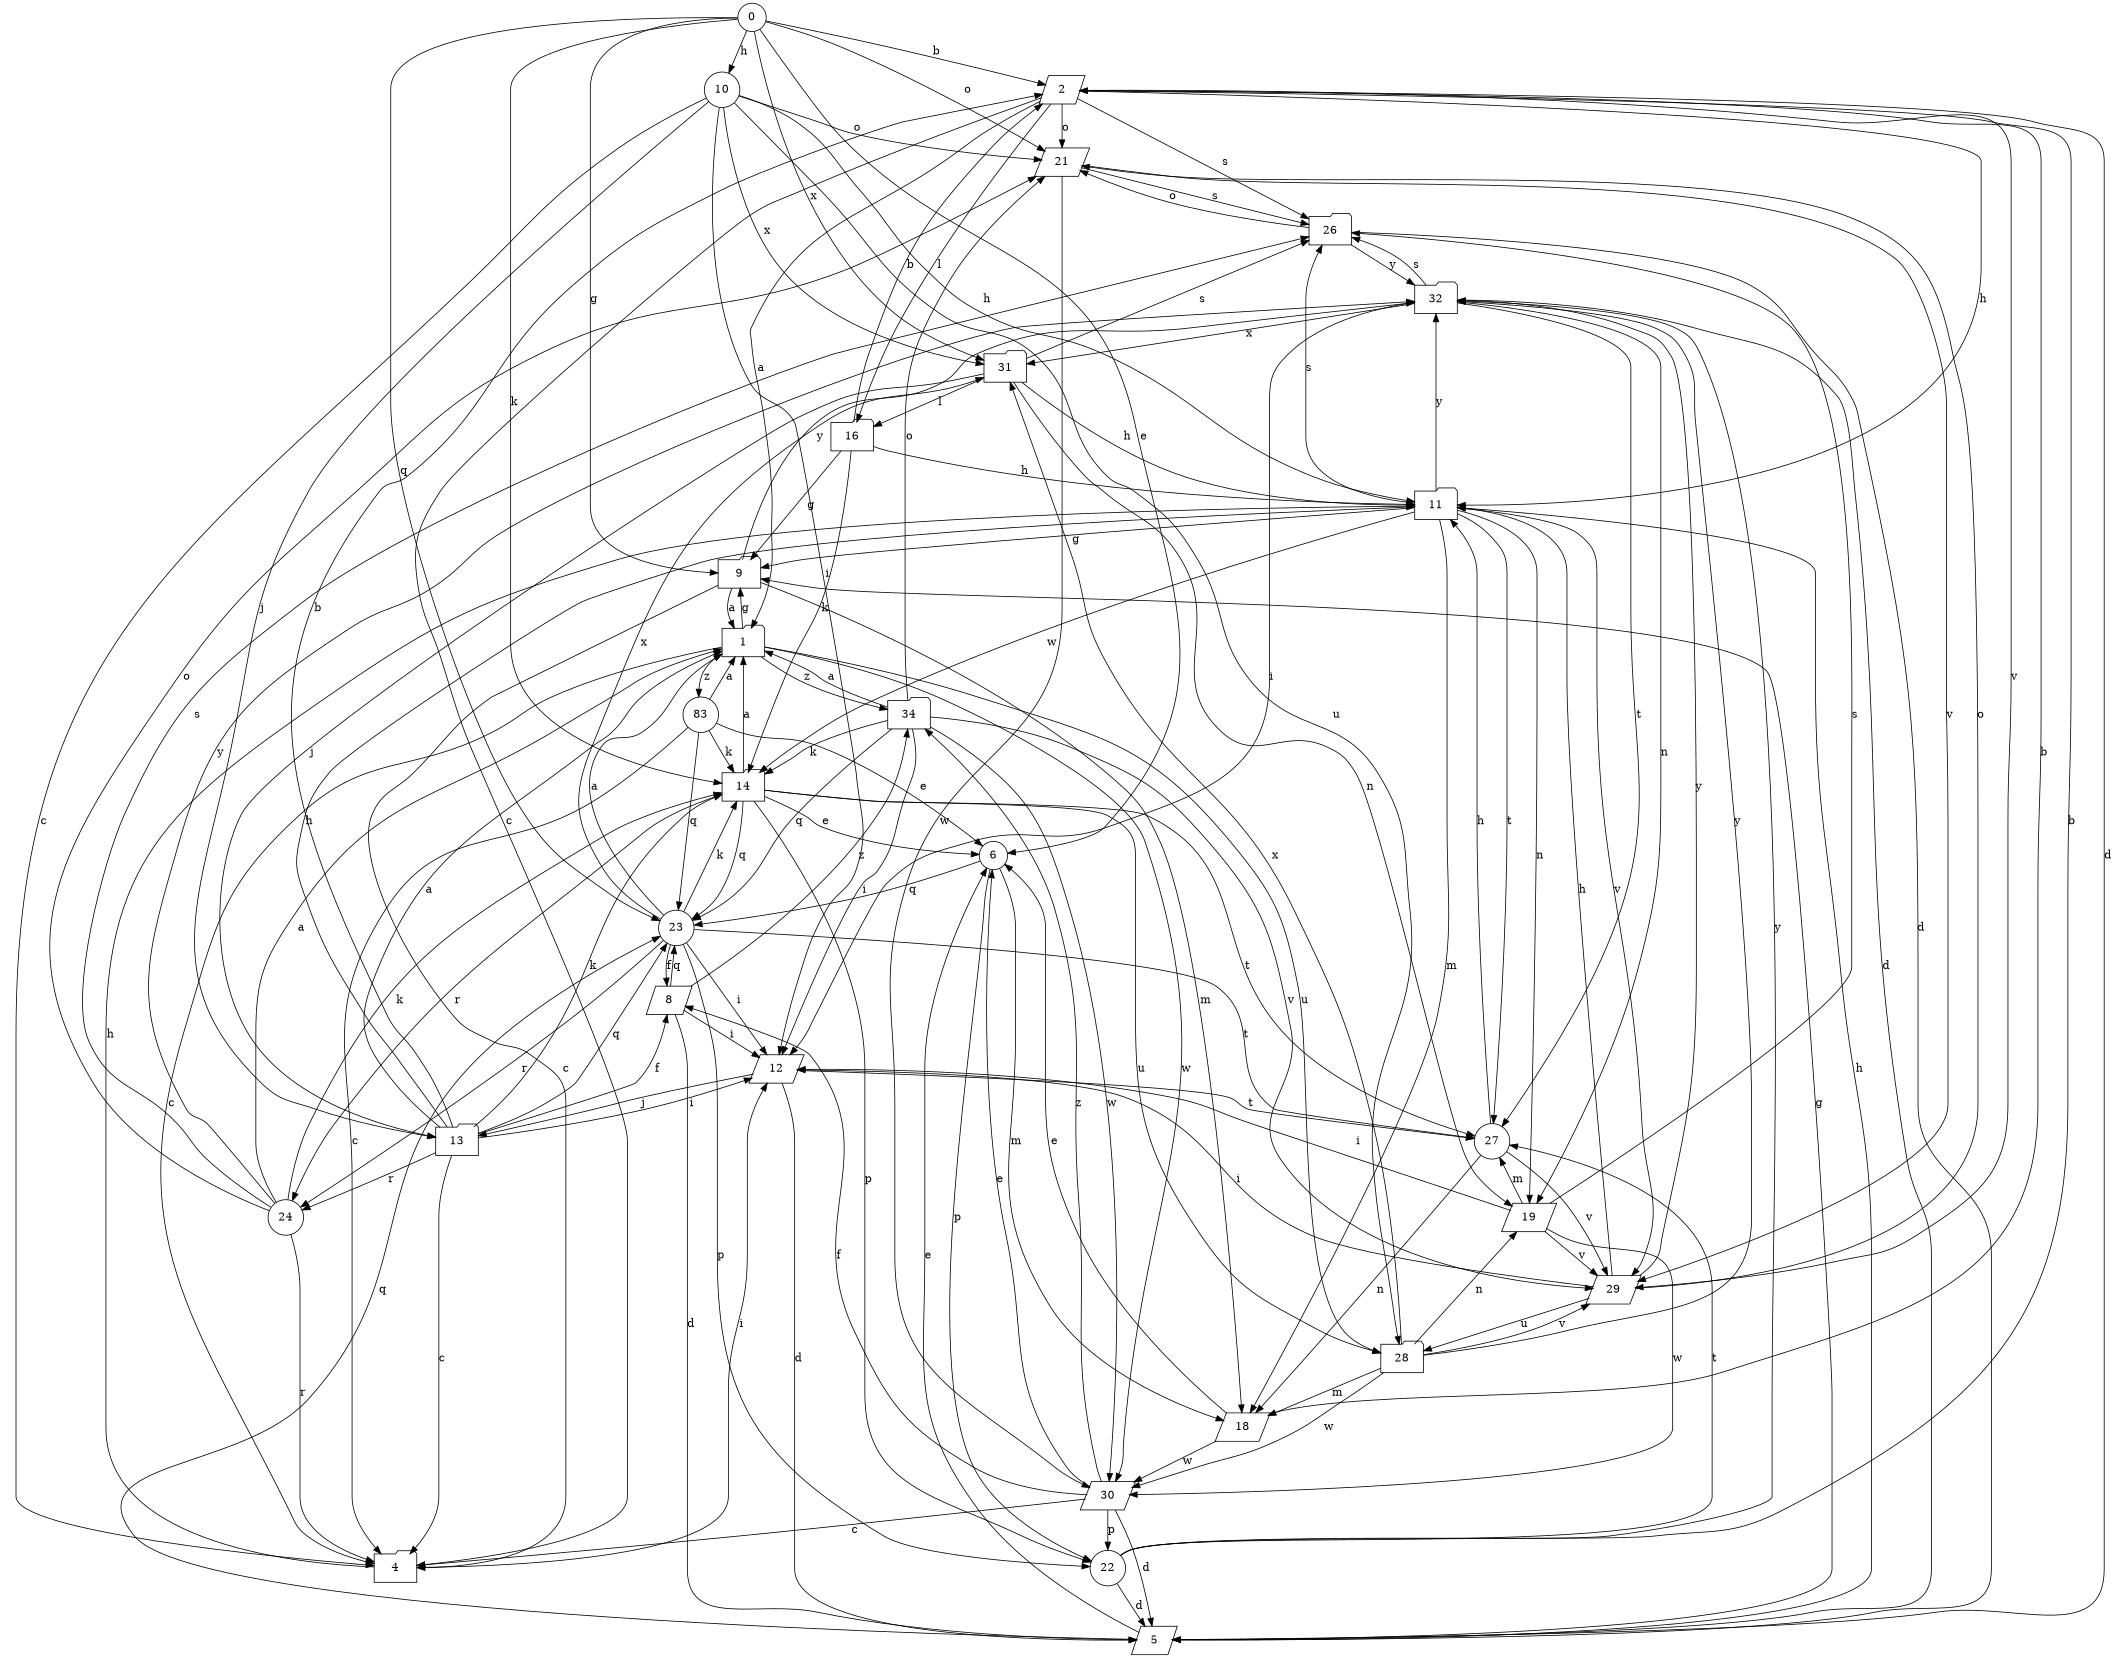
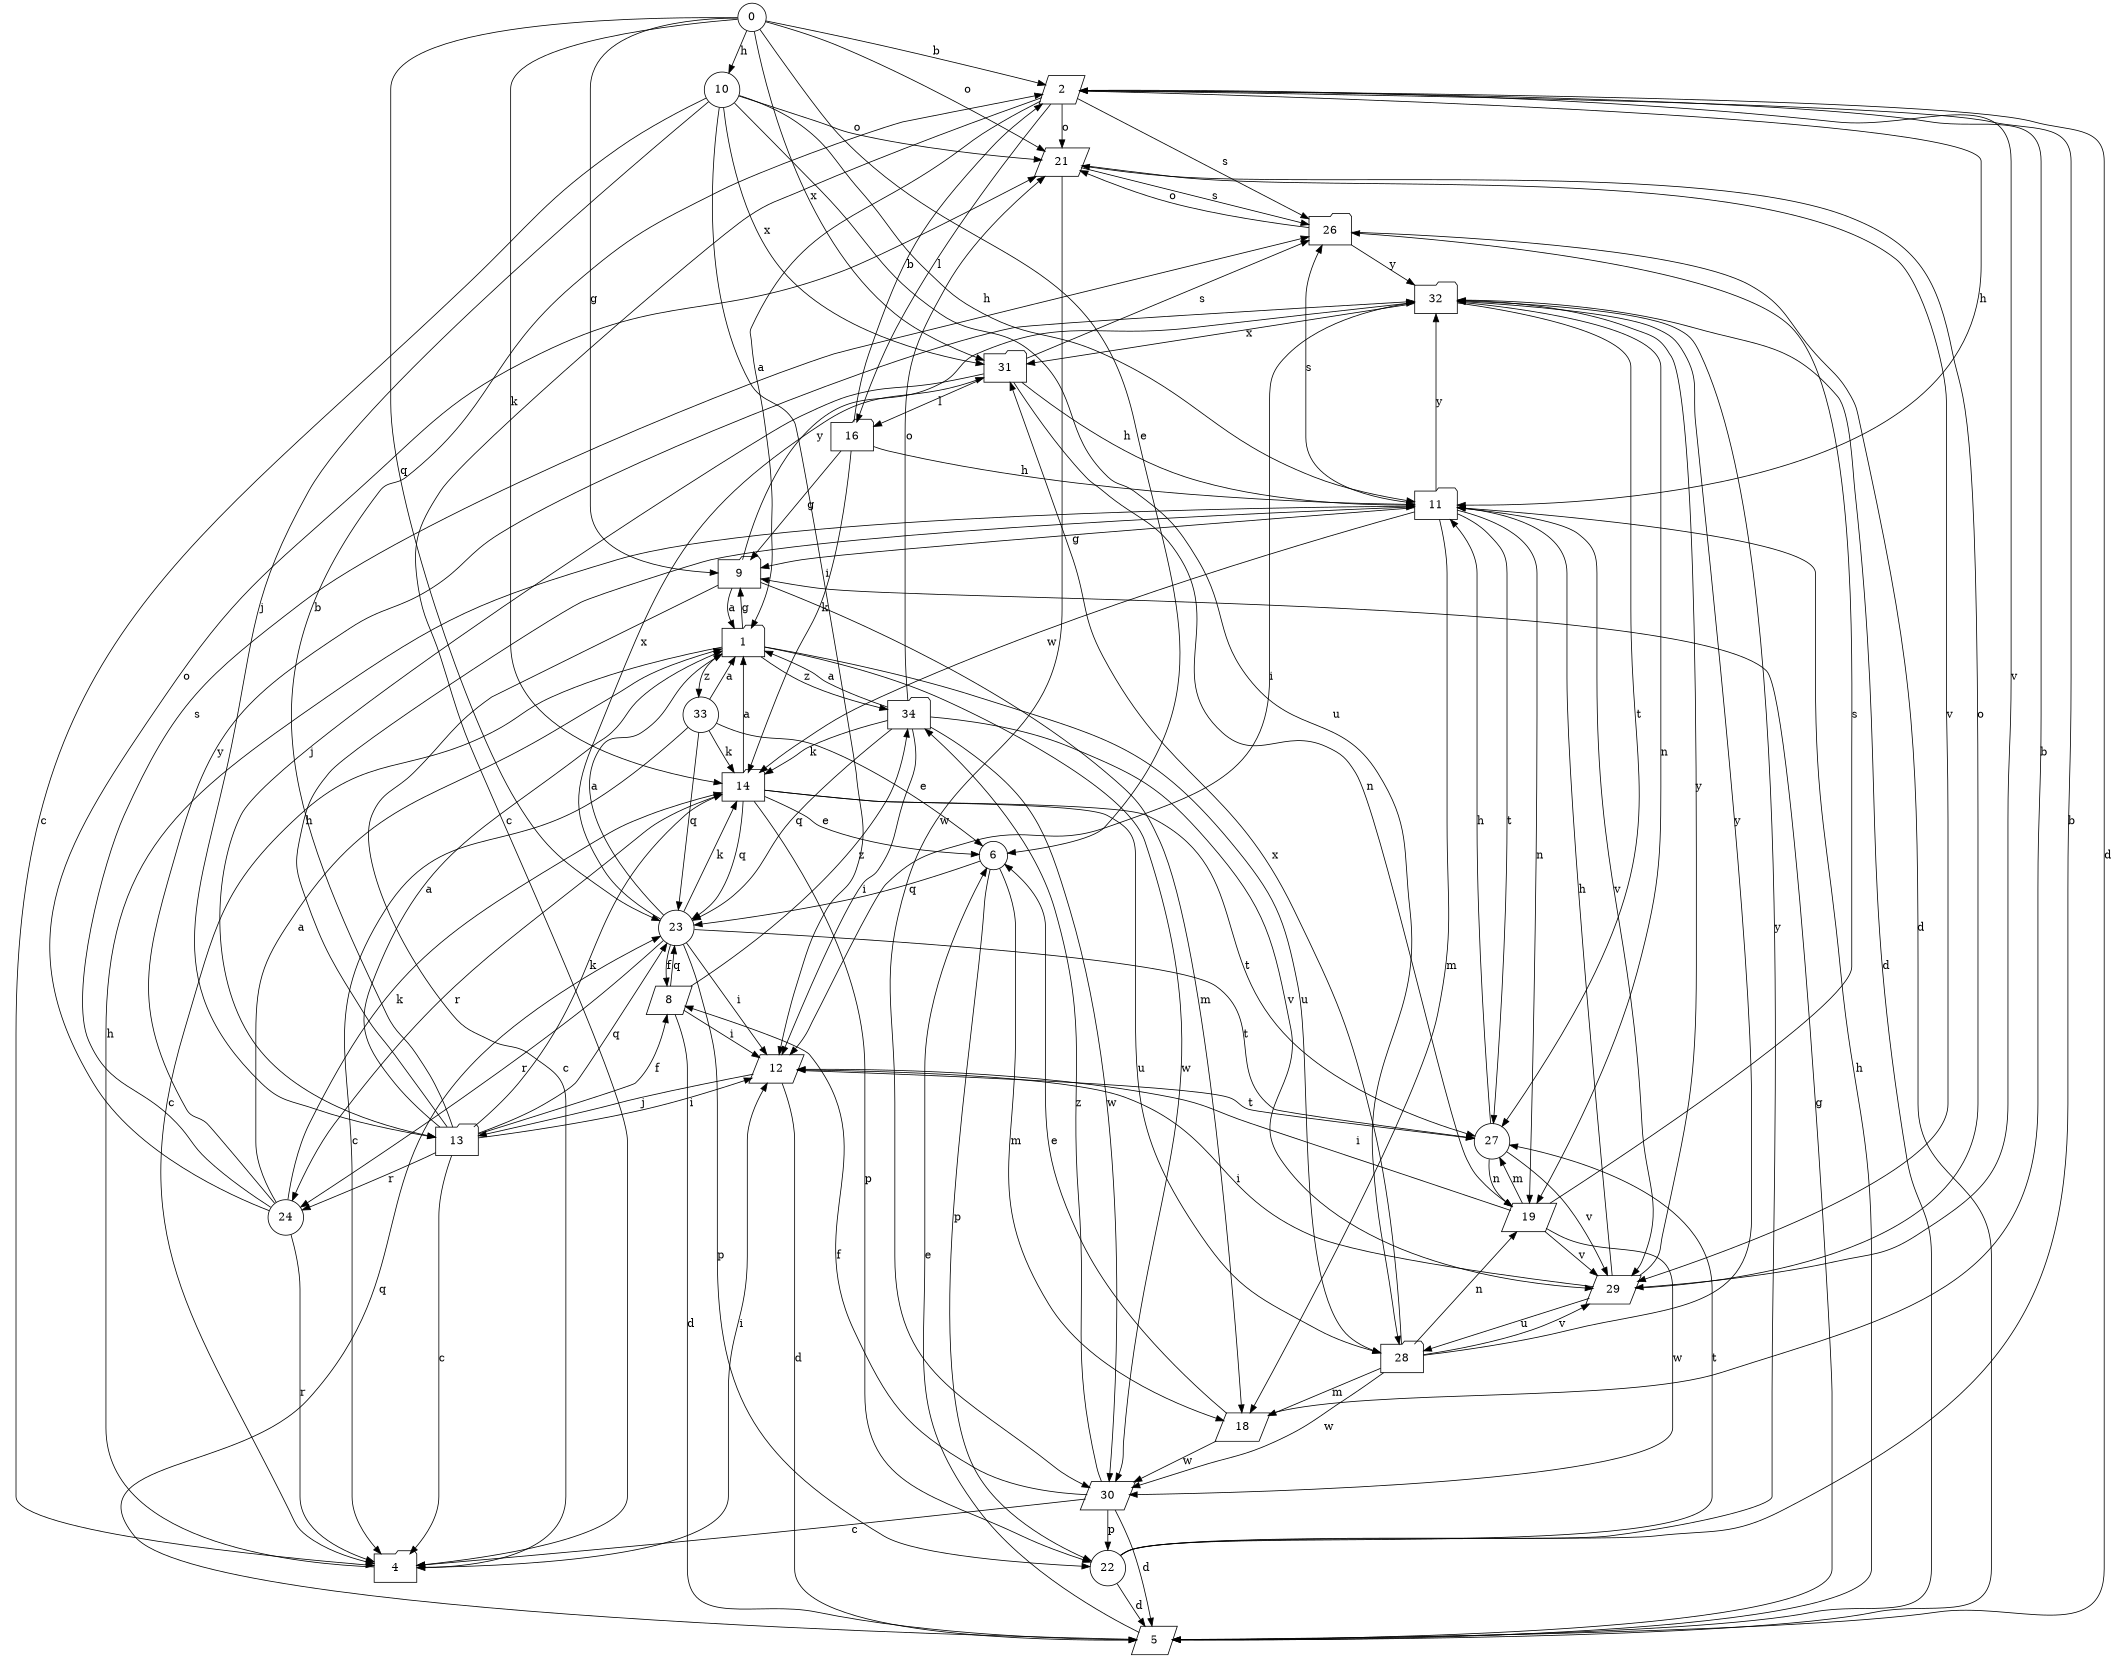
edge "32" -> "26": removed, label "s"
node "83": label "83" -> "33"
edge "30" -> "6": removed, label "e"
edge "27" -> "18": now "27" -> "19"
